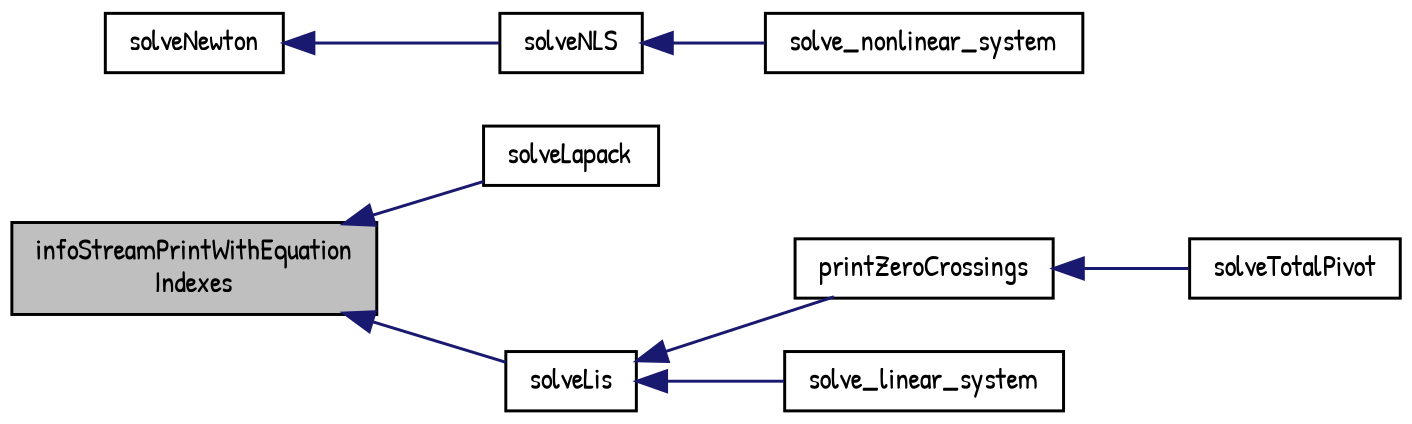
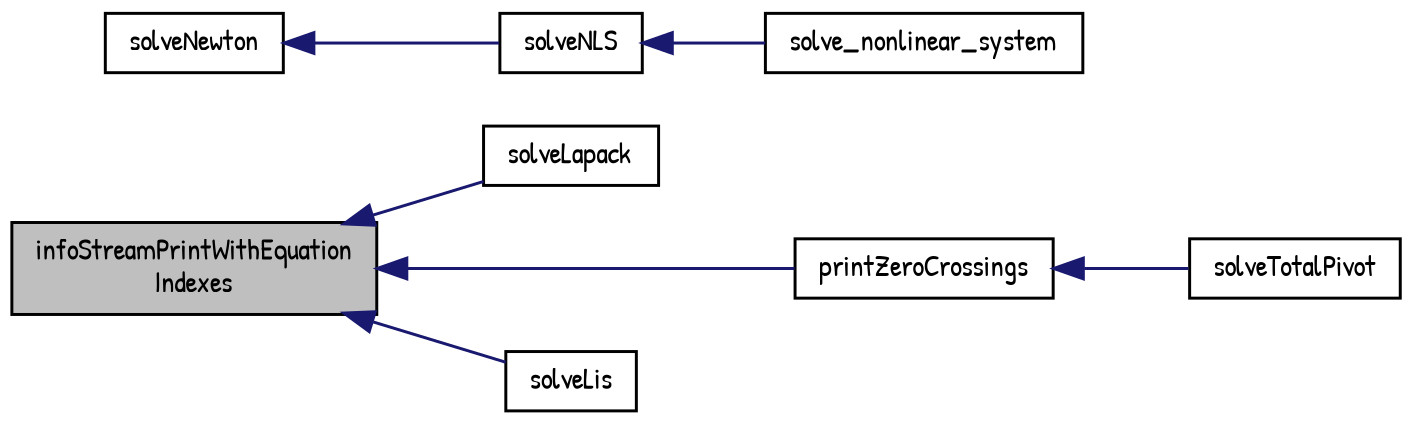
edge "printZeroCrossings" -> "solveLis": now "printZeroCrossings" -> "infoStreamPrintWithEquation Indexes"
node "solve_linear_system": removed
